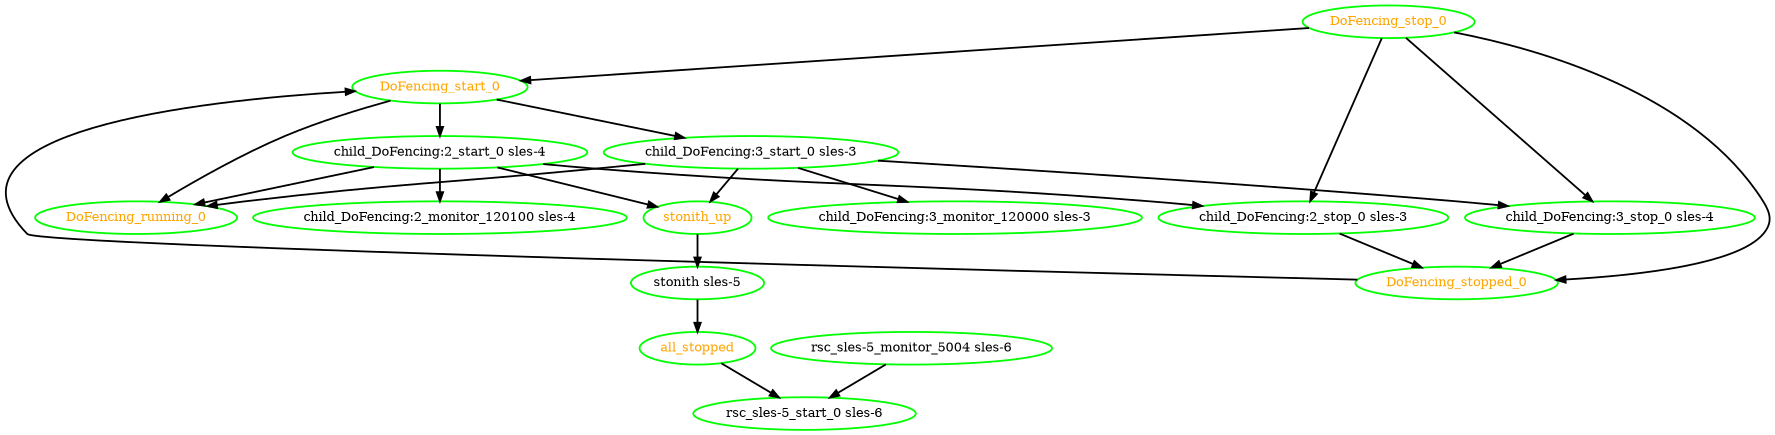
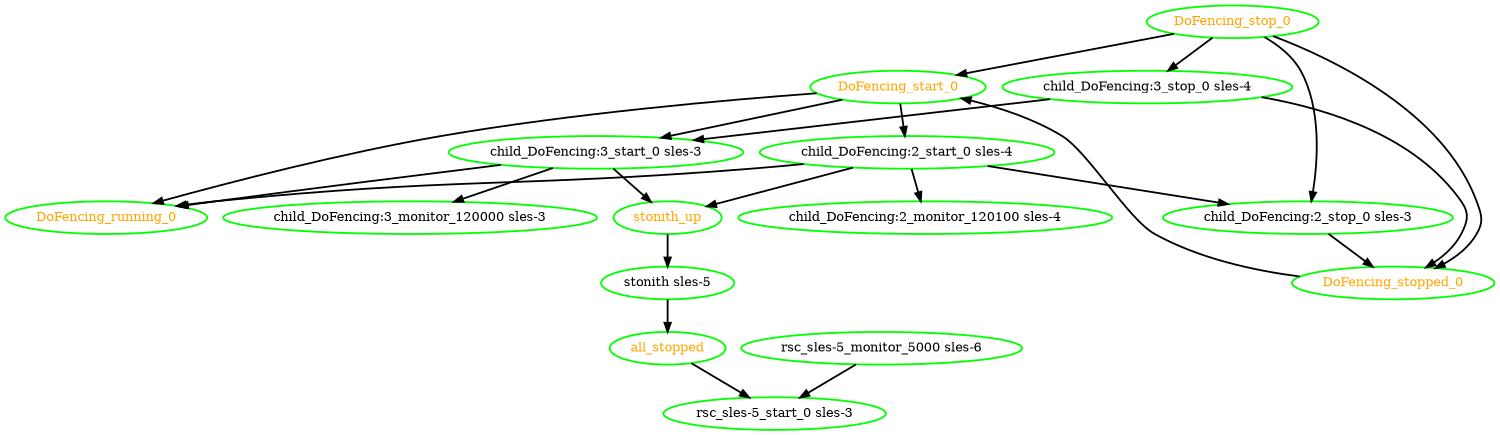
edge "child_DoFencing:3_start_0 sles-3" -> "child_DoFencing:3_stop_0 sles-4": reversed
node "rsc_sles-5_monitor_5004 sles-6": label "rsc_sles-5_monitor_5004 sles-6" -> "rsc_sles-5_monitor_5000 sles-6"
node "rsc_sles-5_start_0 sles-6": label "rsc_sles-5_start_0 sles-6" -> "rsc_sles-5_start_0 sles-3"
